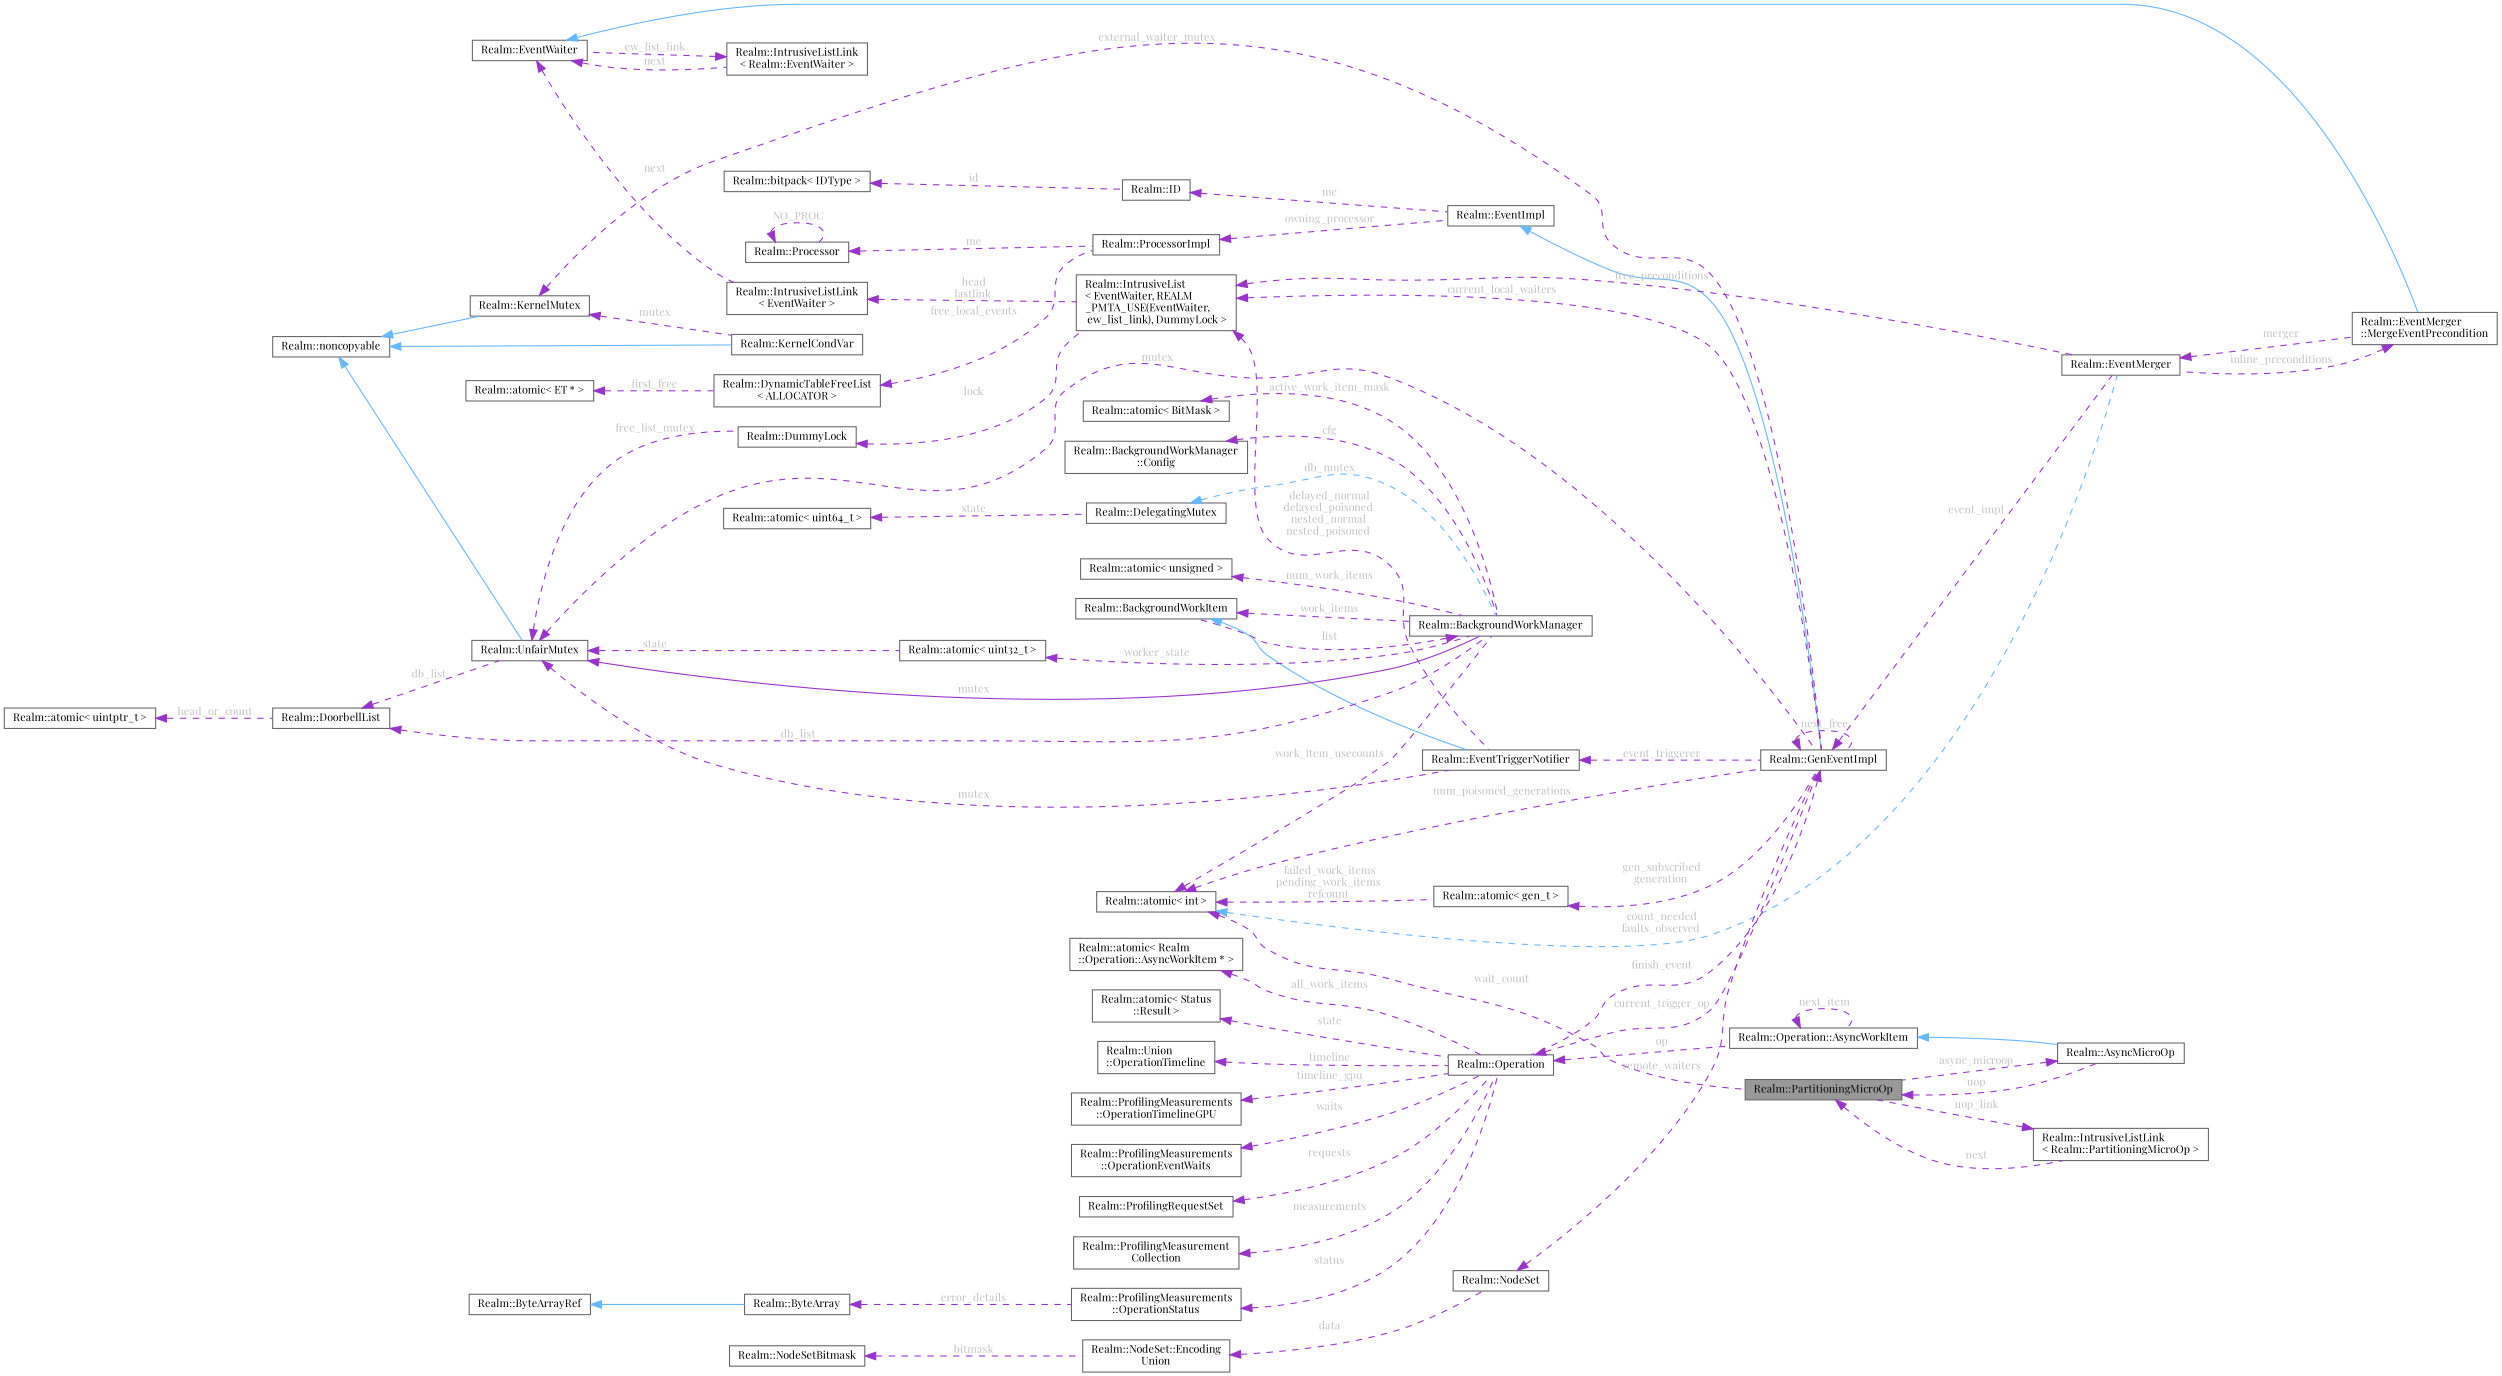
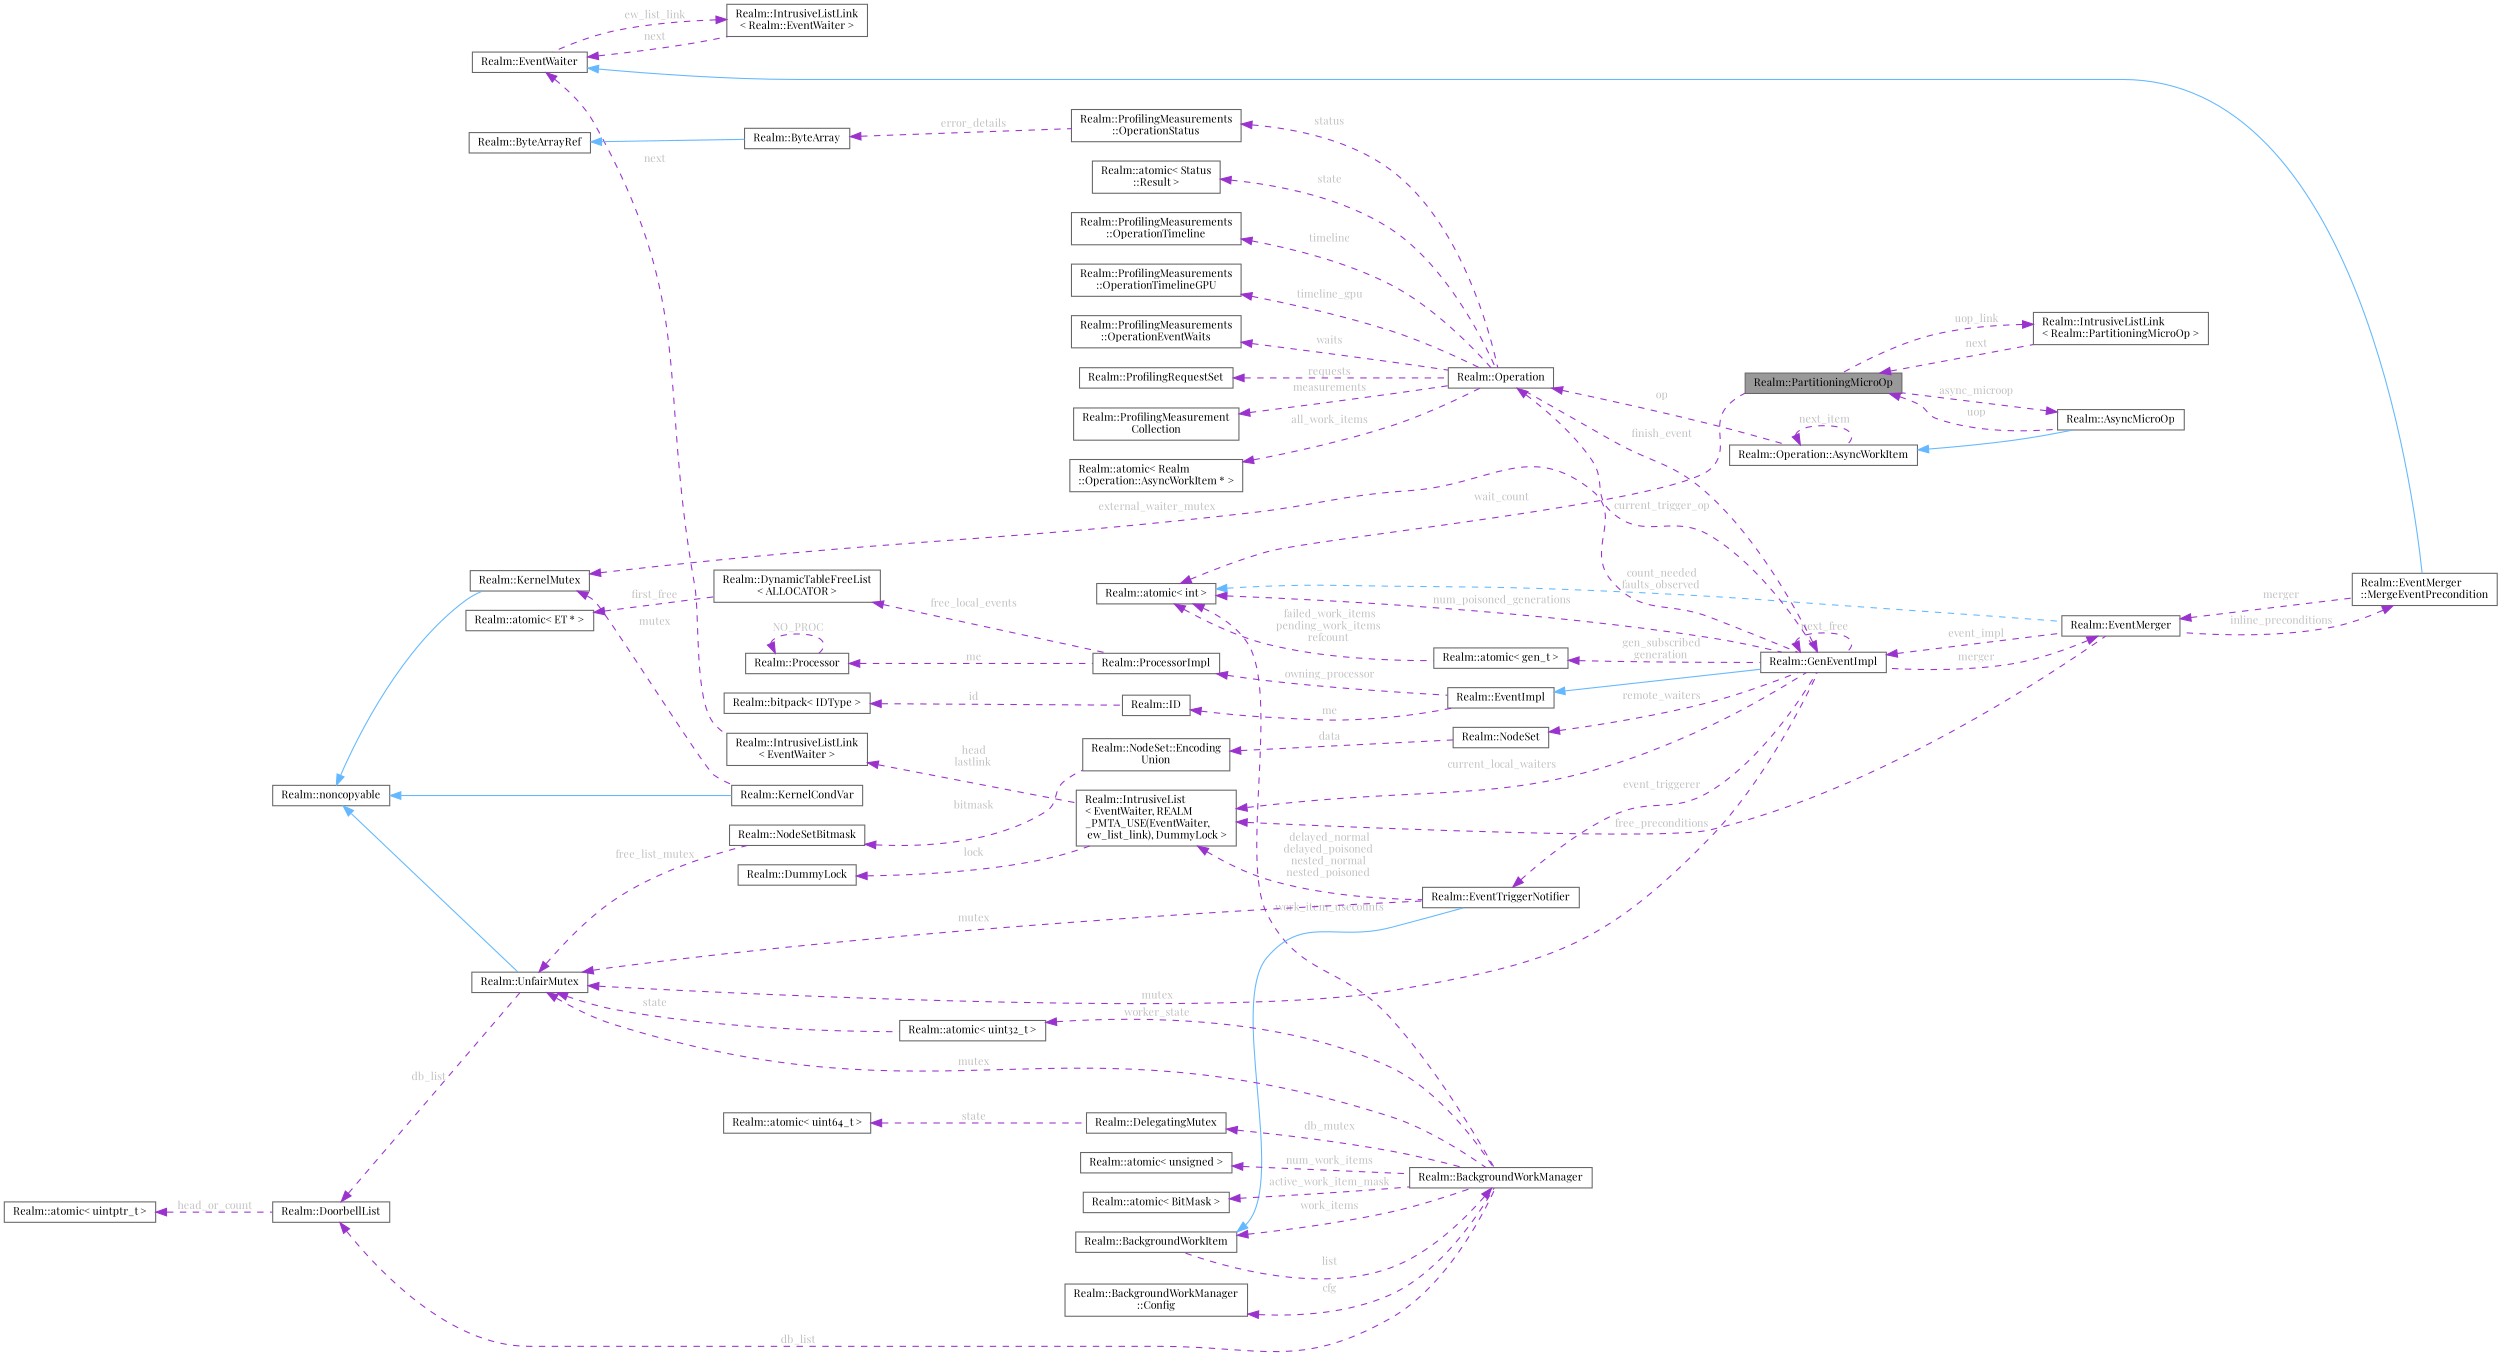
edge "Realm::BackgroundWorkManager" -> "Realm::DelegatingMutex": color steelblue1 -> darkorchid3
edge "Realm::DummyLock" -> "Realm::UnfairMutex": now "Realm::NodeSetBitmask" -> "Realm::UnfairMutex"
edge "Realm::GenEventImpl" -> "Realm::EventMerger": added, label "merger"
edge "Realm::BackgroundWorkManager" -> "Realm::UnfairMutex": style solid -> dashed
node "Realm::Union ::OperationTimeline": label "Realm::Union ::OperationTimeline" -> "Realm::ProfilingMeasurements ::OperationTimeline"
